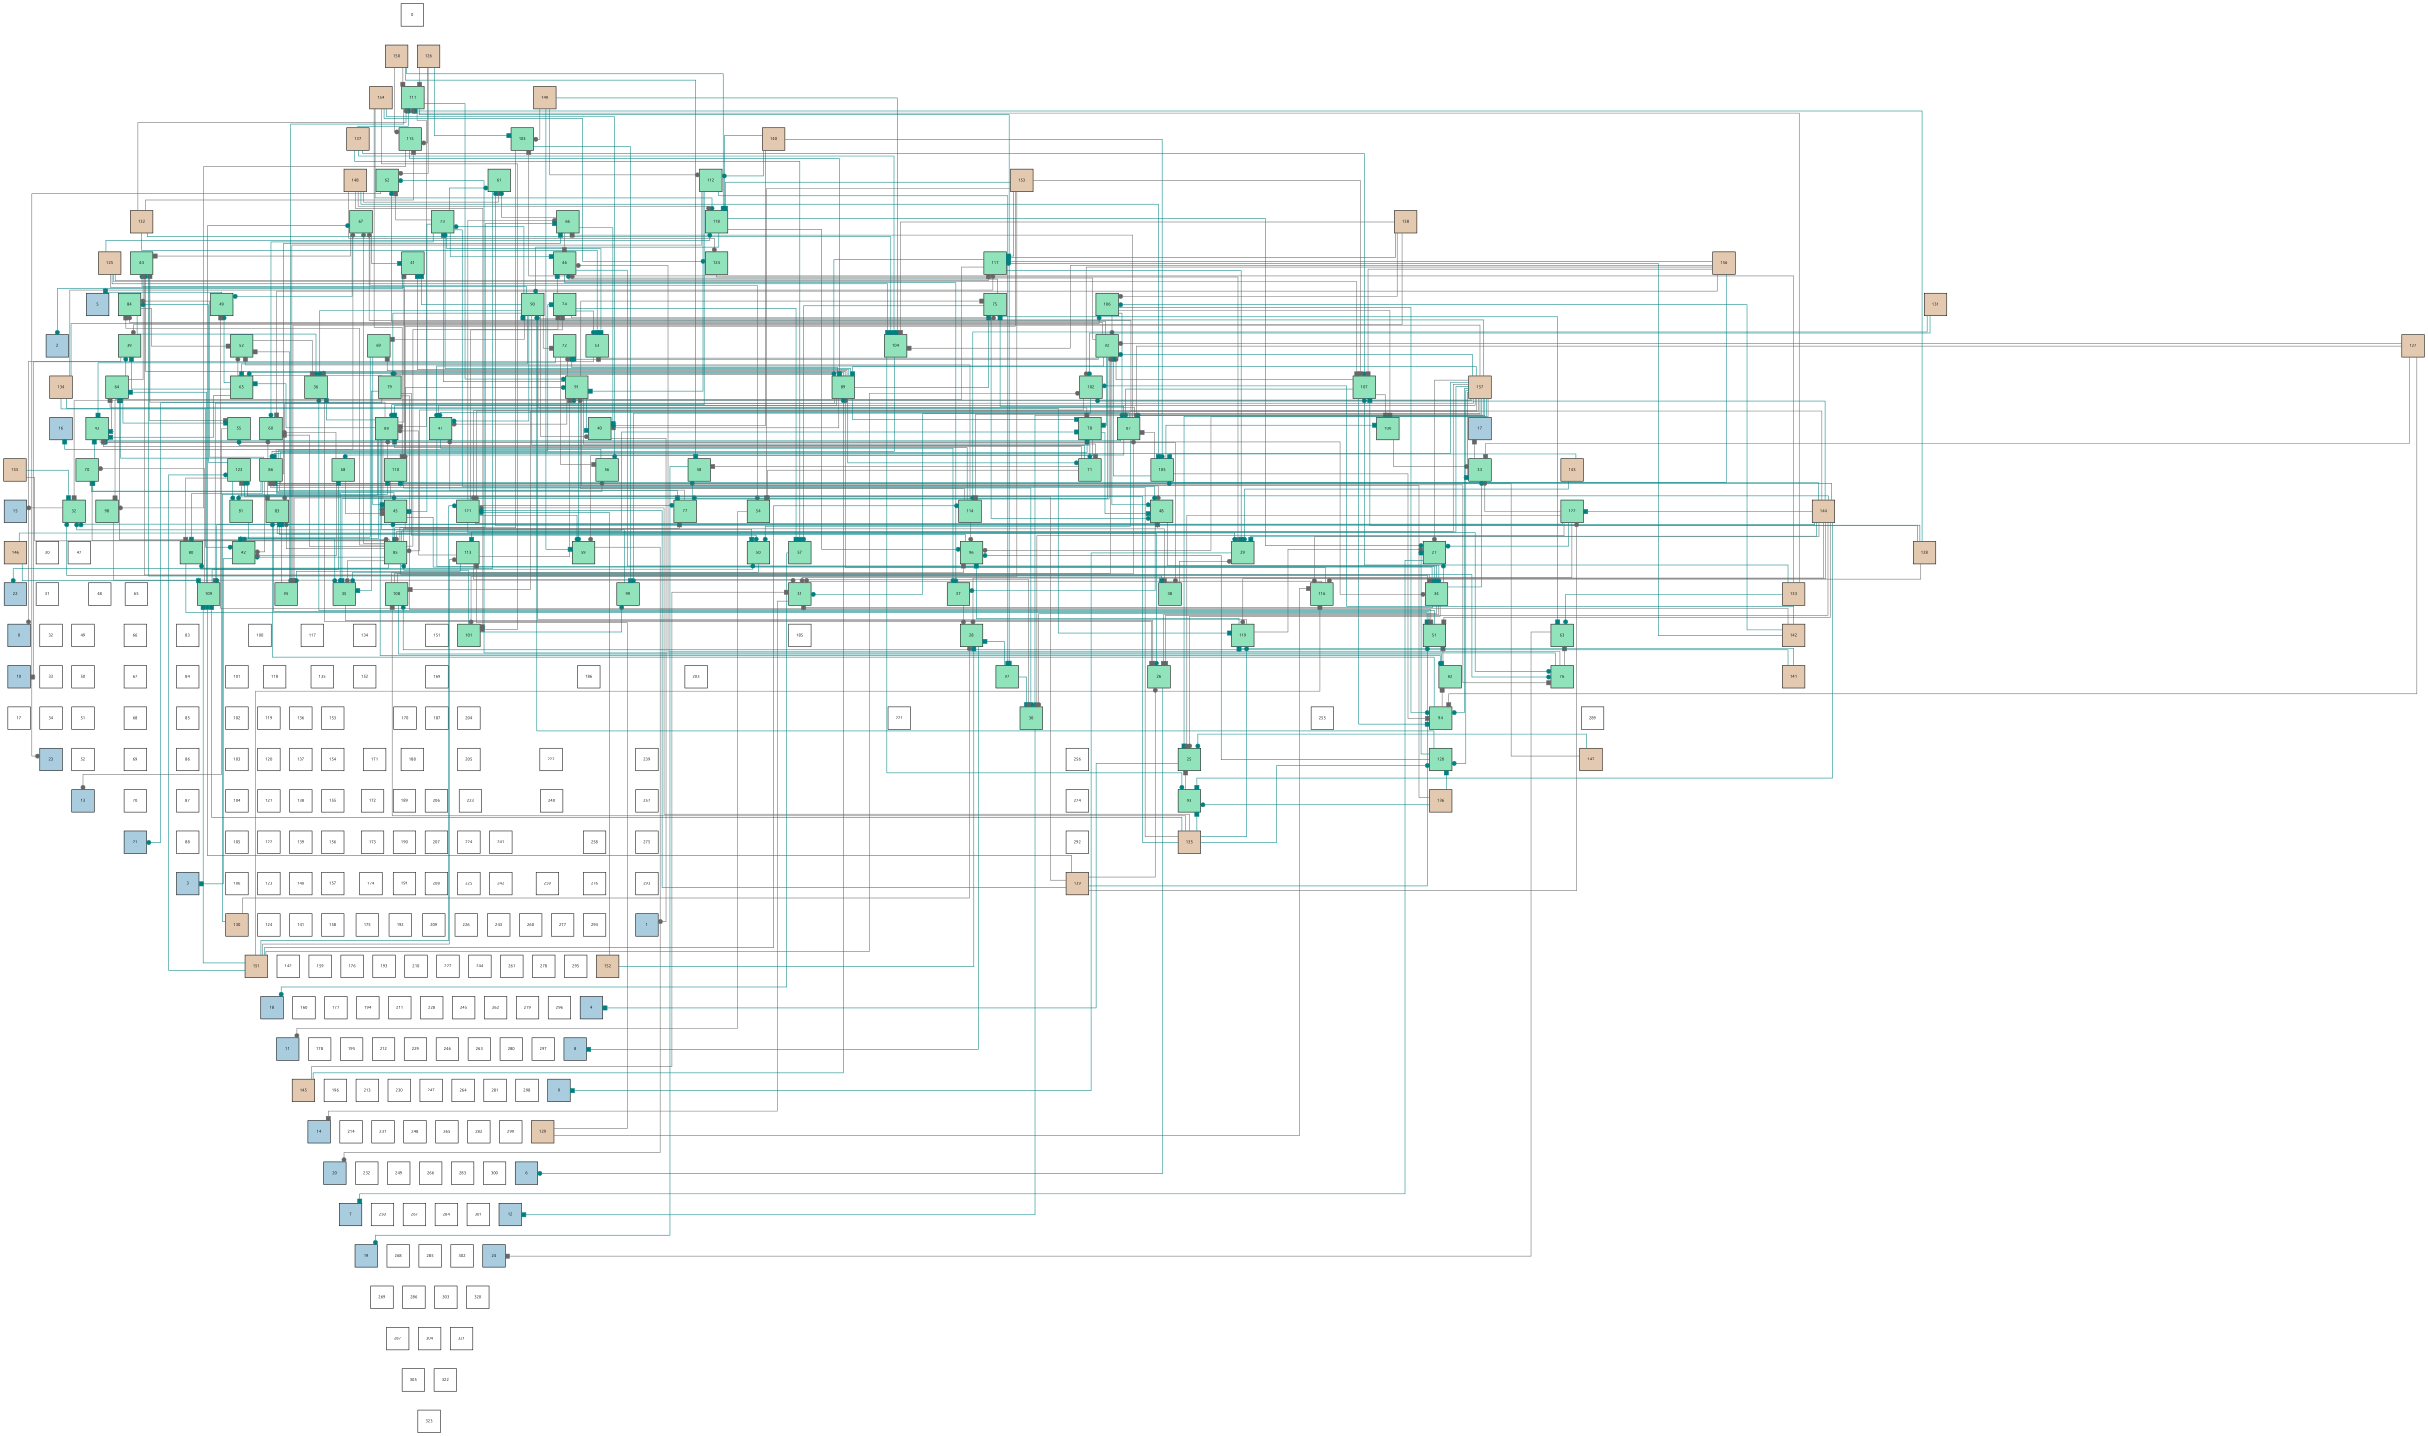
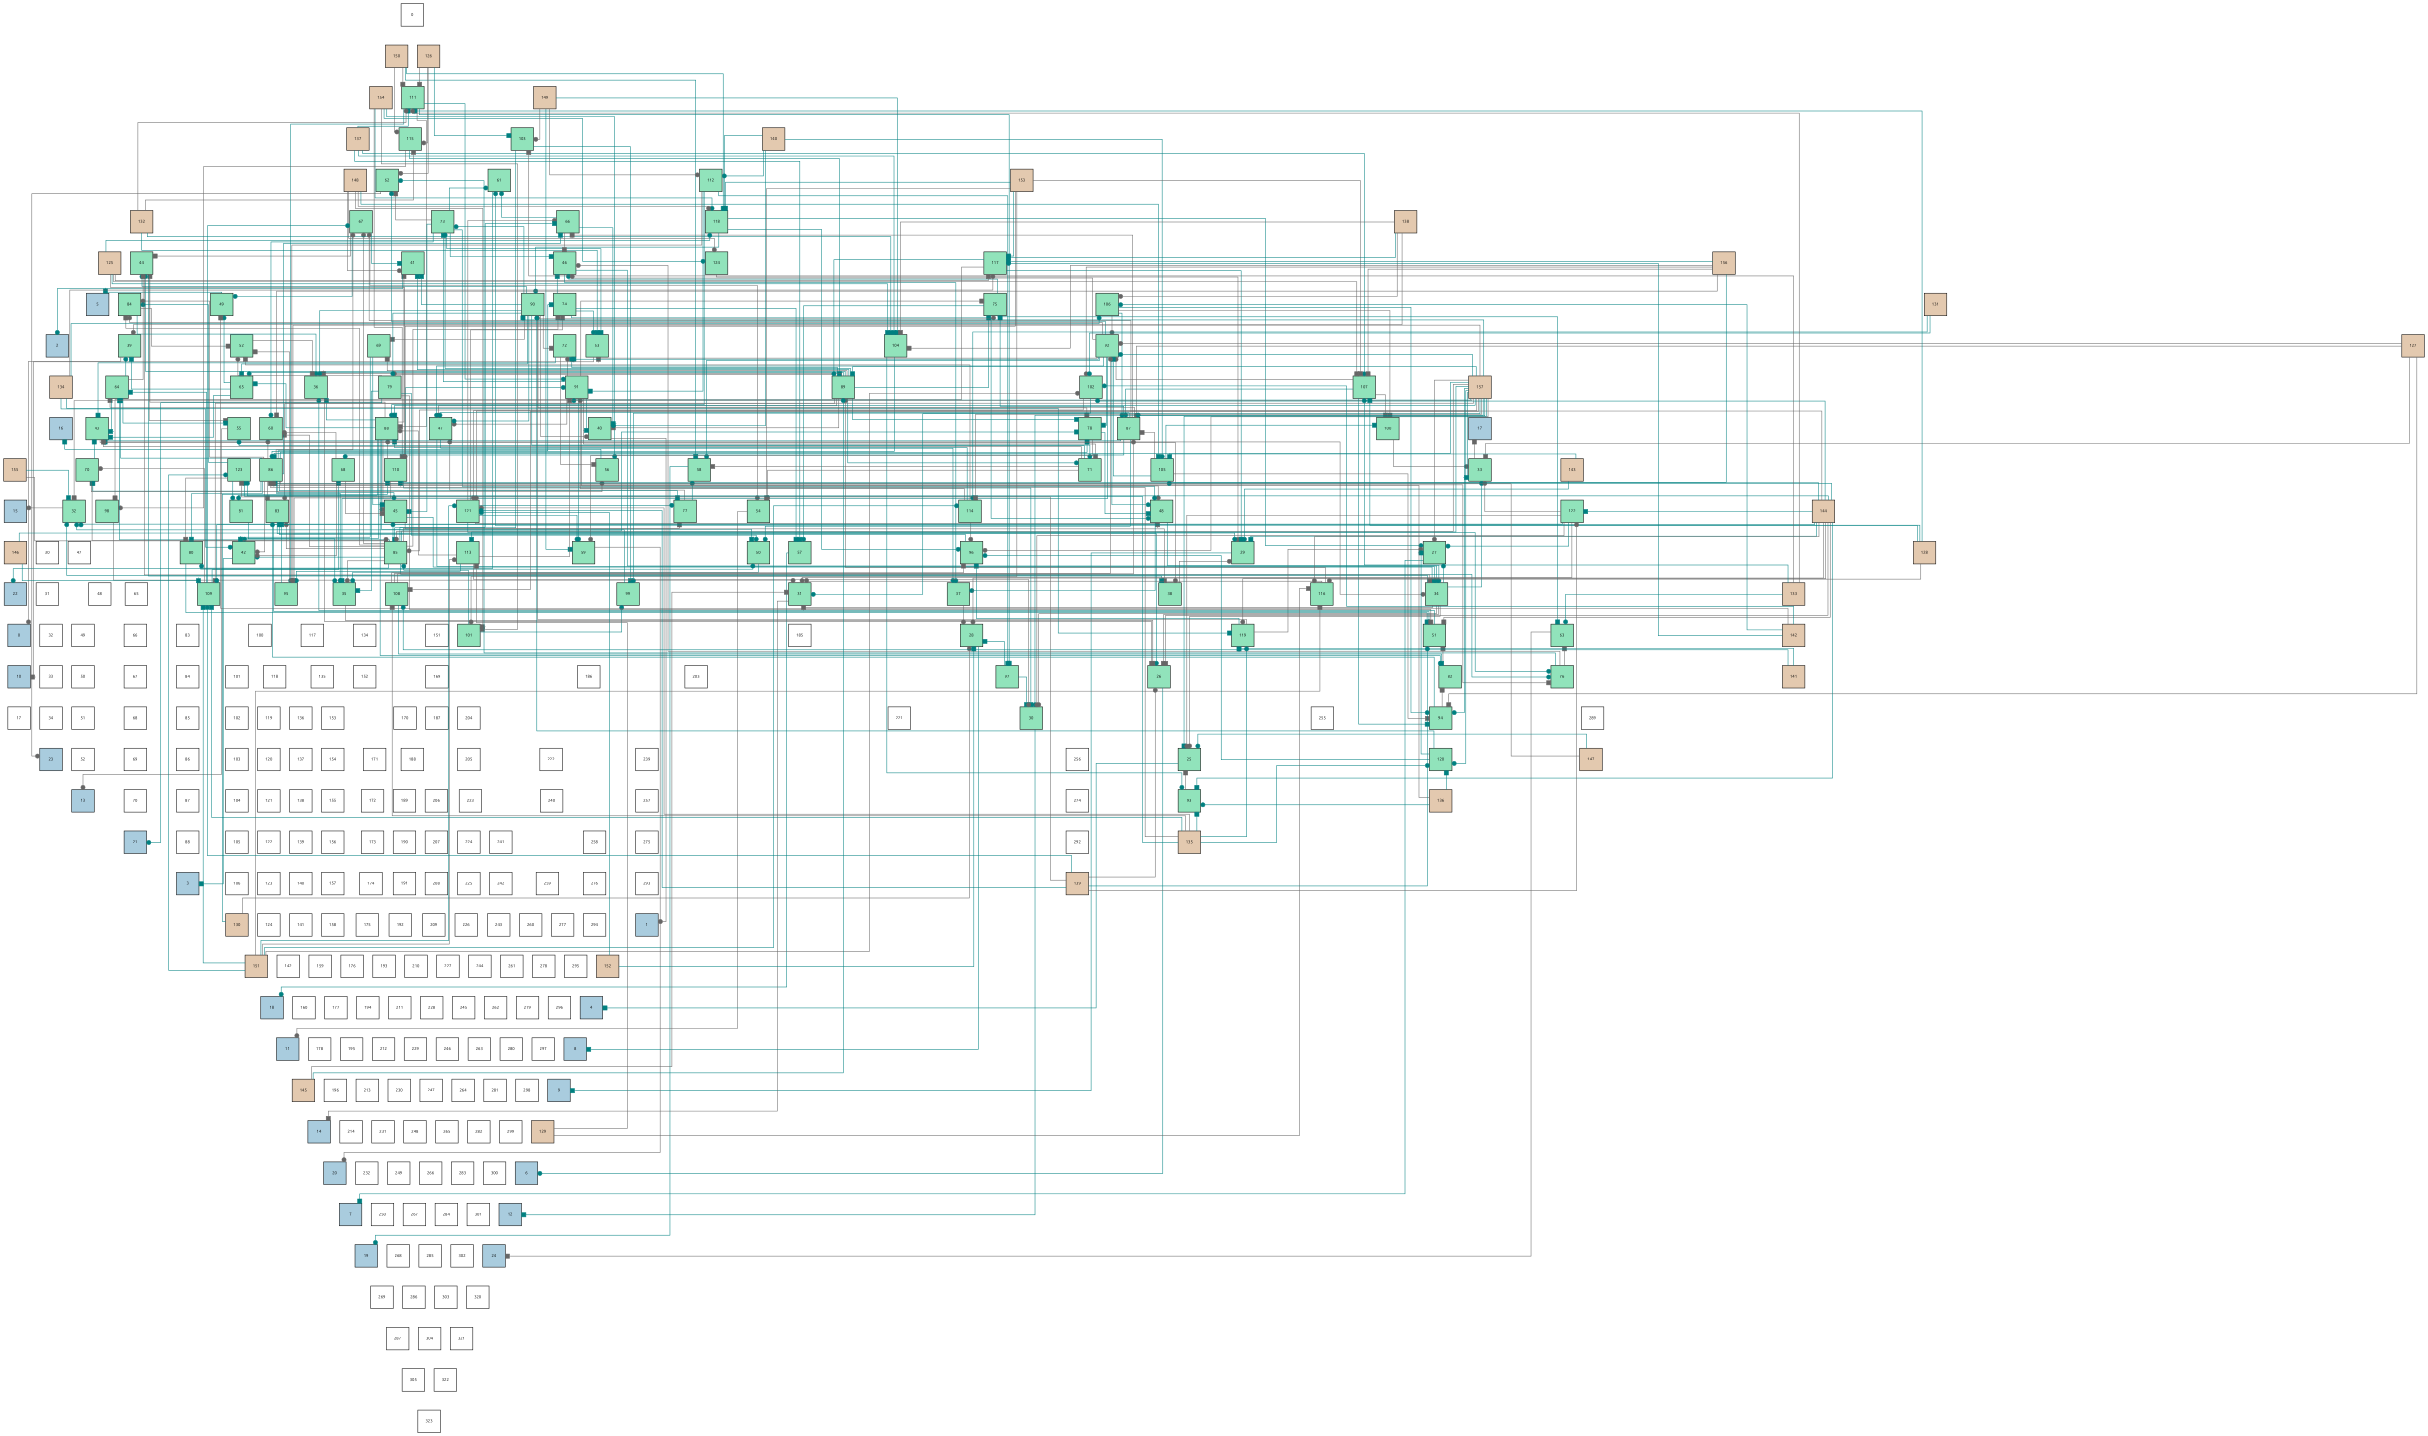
edge "148" -> "61": now "148" -> "41"
edge "92" -> "77": now "92" -> "58"
